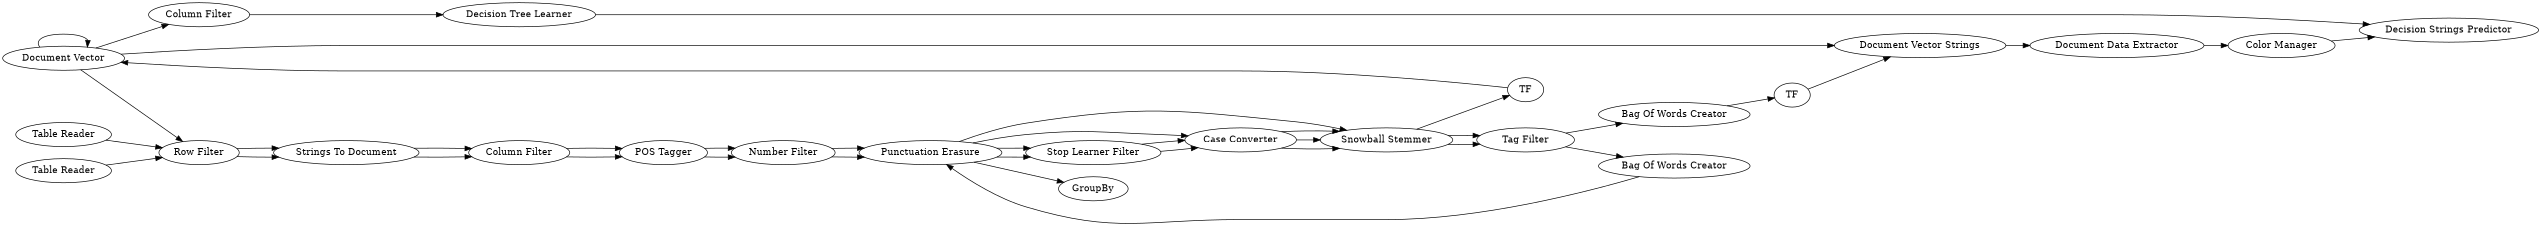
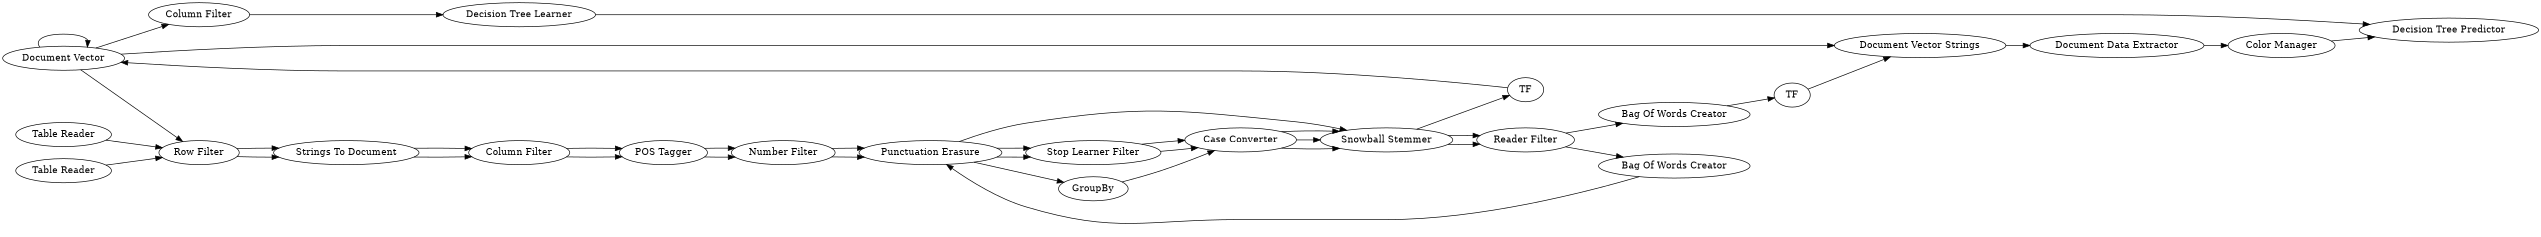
node "Decision Strings Predictor": label "Decision Strings Predictor" -> "Decision Tree Predictor"
edge "Punctuation Erasure" -> "Case Converter": now "GroupBy" -> "Case Converter"
node "Tag Filter": label "Tag Filter" -> "Reader Filter"
